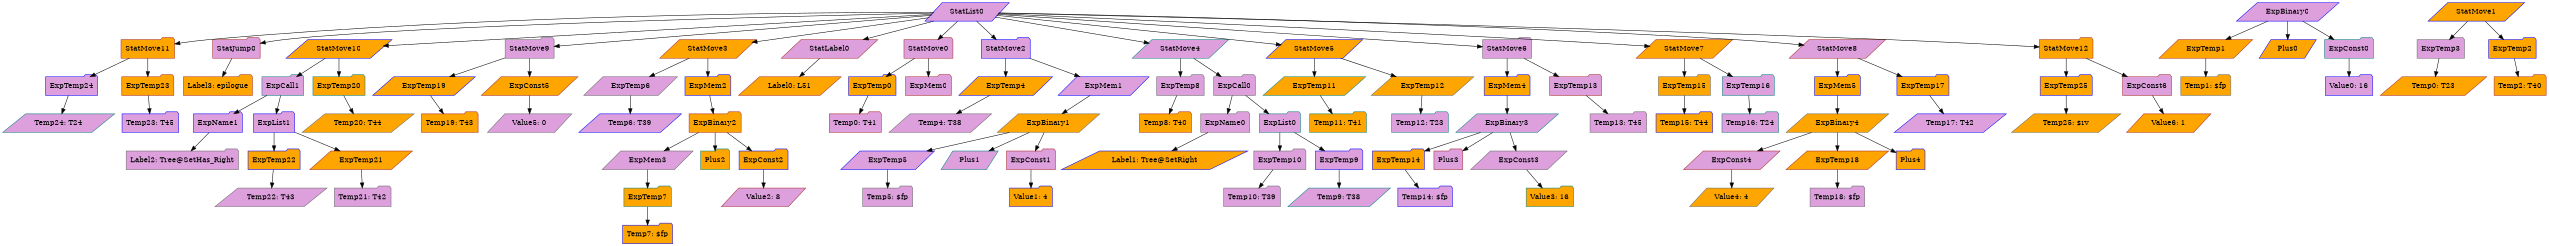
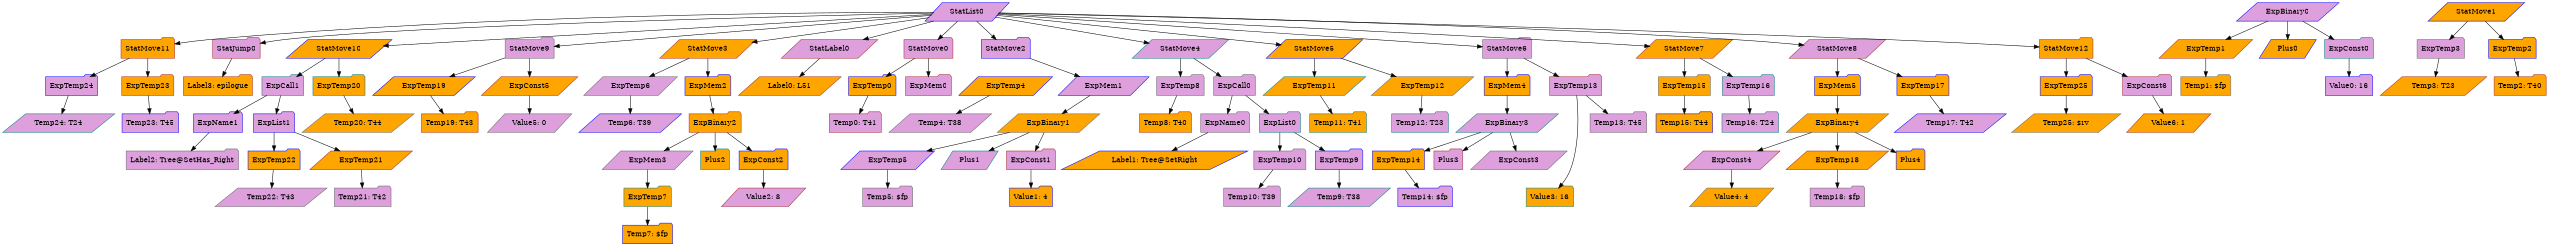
edge "StatMove2" -> "ExpTemp4": removed
node "Temp0: T23": label "Temp0: T23" -> "Temp3: T23"
edge "ExpConst3" -> "Value3: 16": now "ExpTemp13" -> "Value3: 16"
